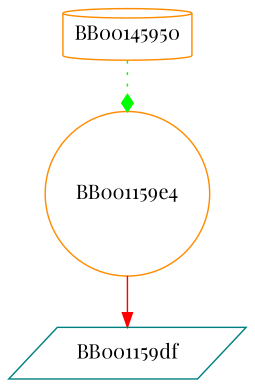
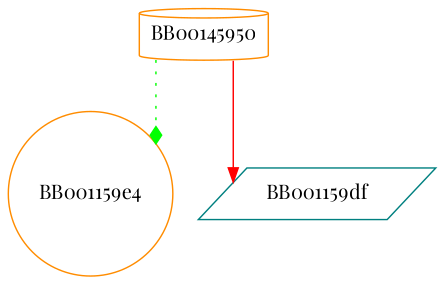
edge "BB001159e4" -> "BB001159df": now "BB00145950" -> "BB001159df"
